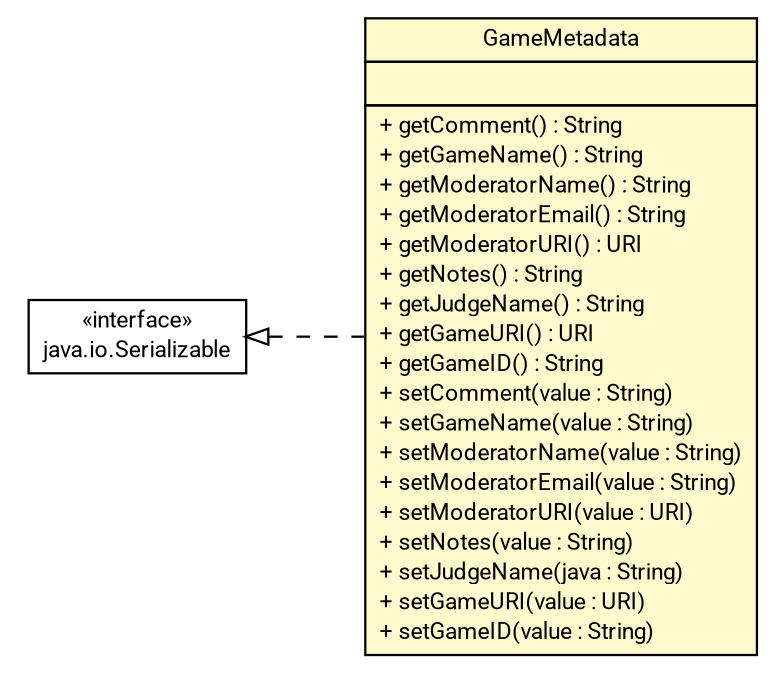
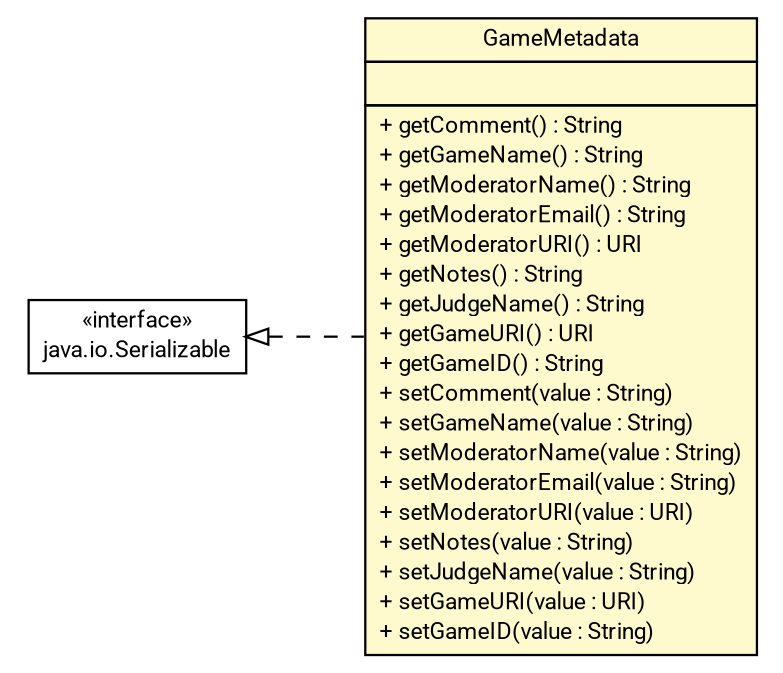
node "GameMetadata": text "+ setJudgeName(java : String)" -> "+ setJudgeName(value : String)"
